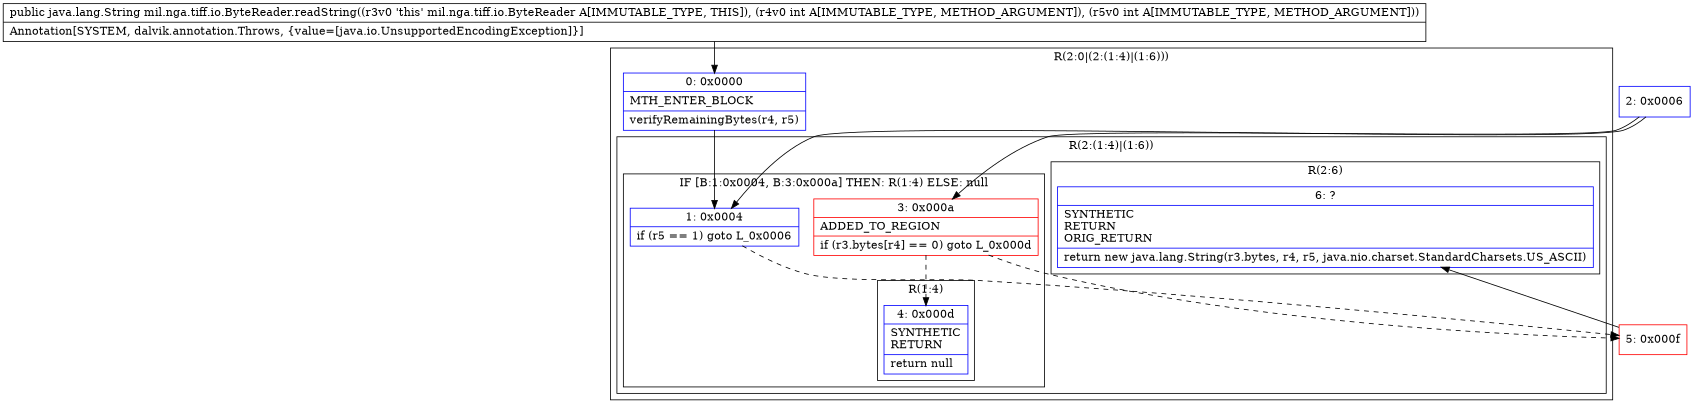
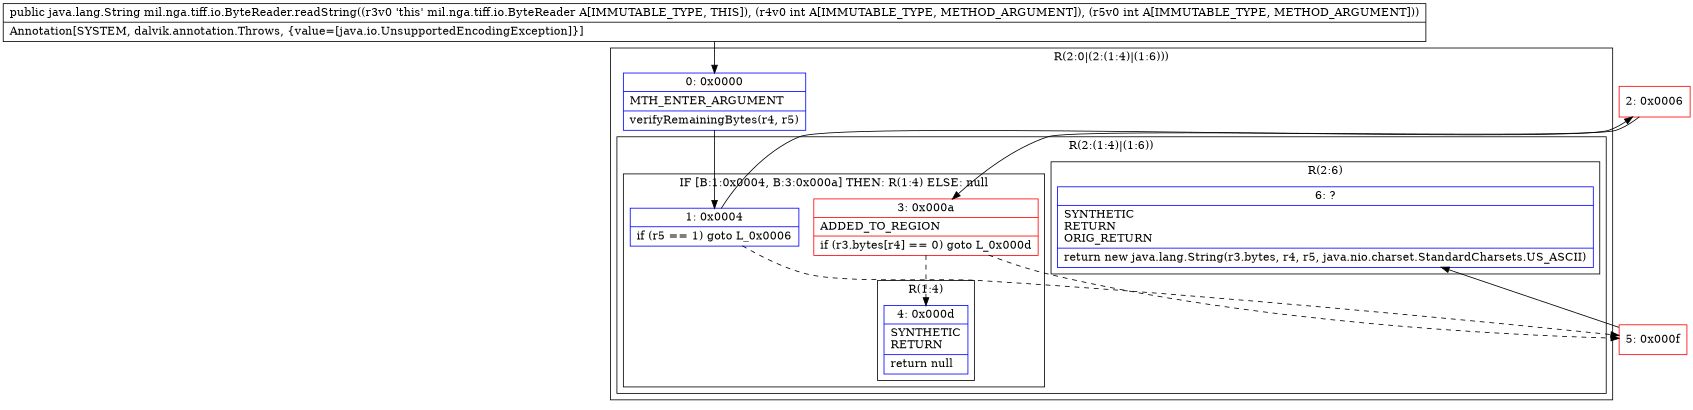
node "0: 0x0000": text "MTH_ENTER_BLOCK" -> "MTH_ENTER_ARGUMENT"
node "2: 0x0006": color blue -> red
edge "2: 0x0006" -> "1: 0x0004": reversed
